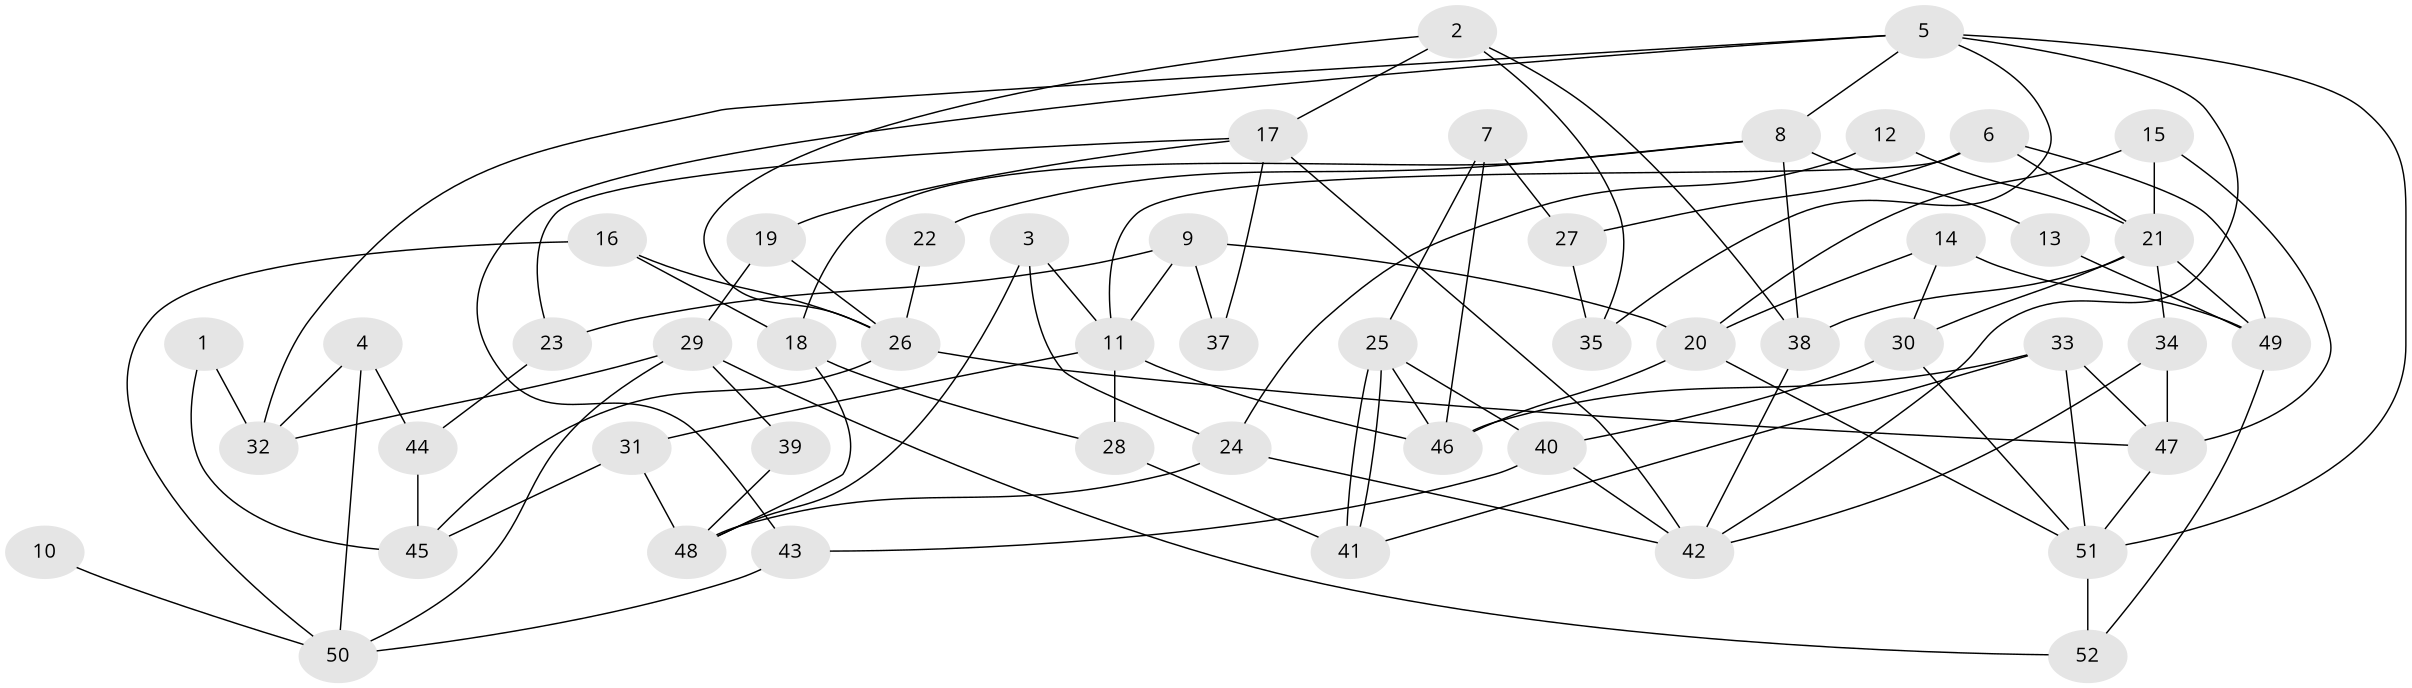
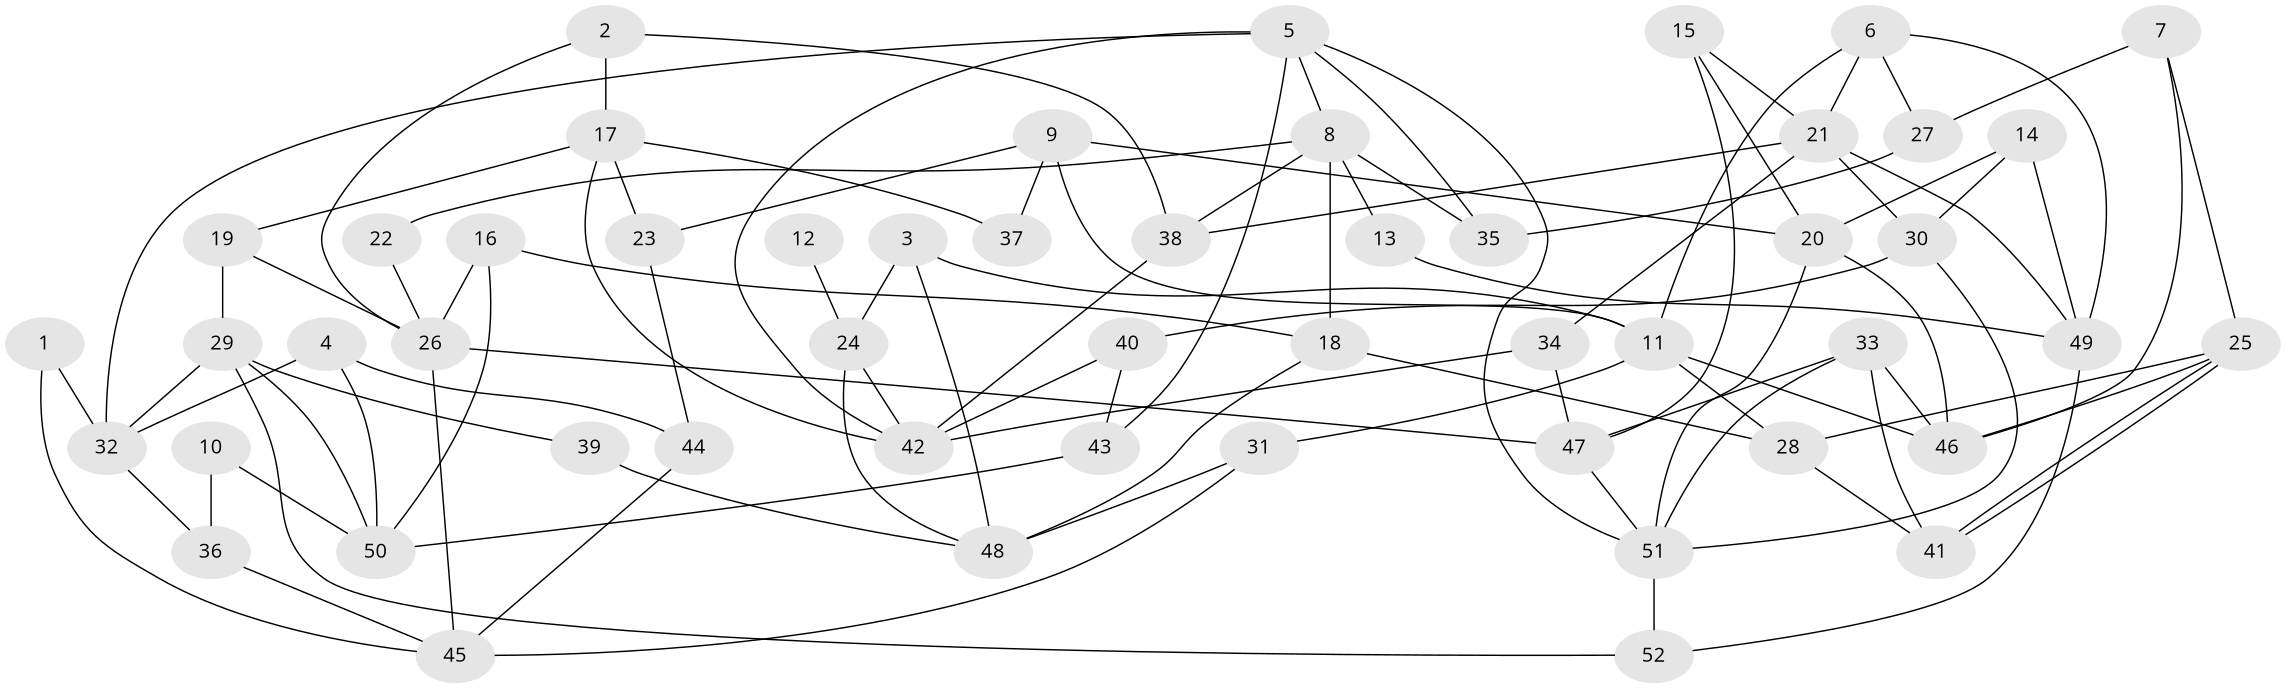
edge "2" -- "35": now "8" -- "35"
edge "12" -- "21": removed
edge "25" -- "40": now "25" -- "28"
node "36": added
